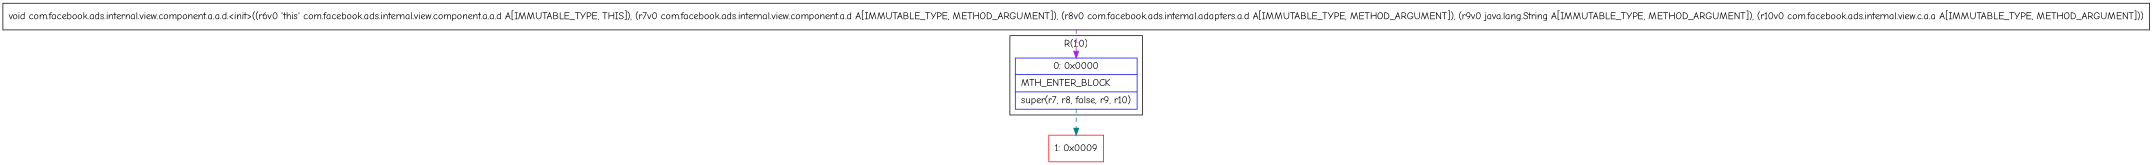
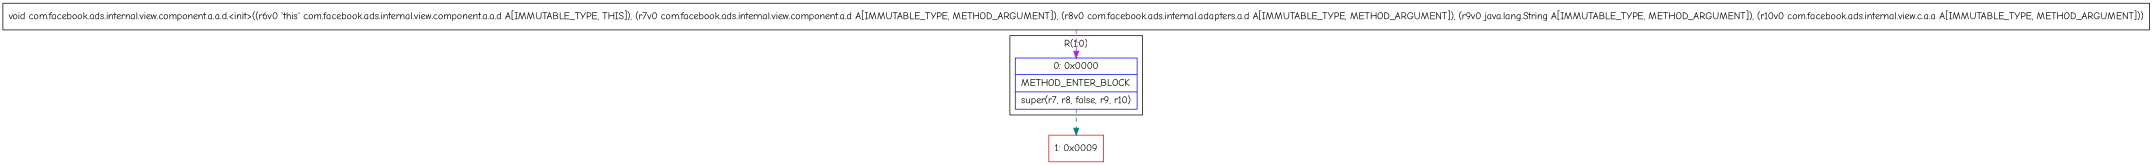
node "0: 0x0000": text "MTH_ENTER_BLOCK" -> "METHOD_ENTER_BLOCK"
